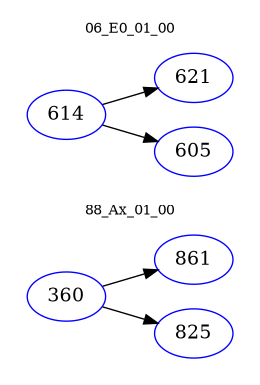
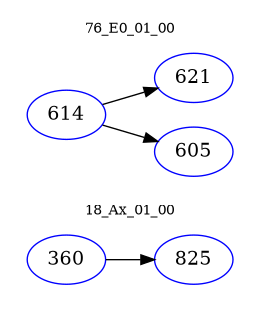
cluster "06_E0_01_00": label "06_E0_01_00" -> "76_E0_01_00"
cluster "88_Ax_01_00": label "88_Ax_01_00" -> "18_Ax_01_00"
node "861": removed
